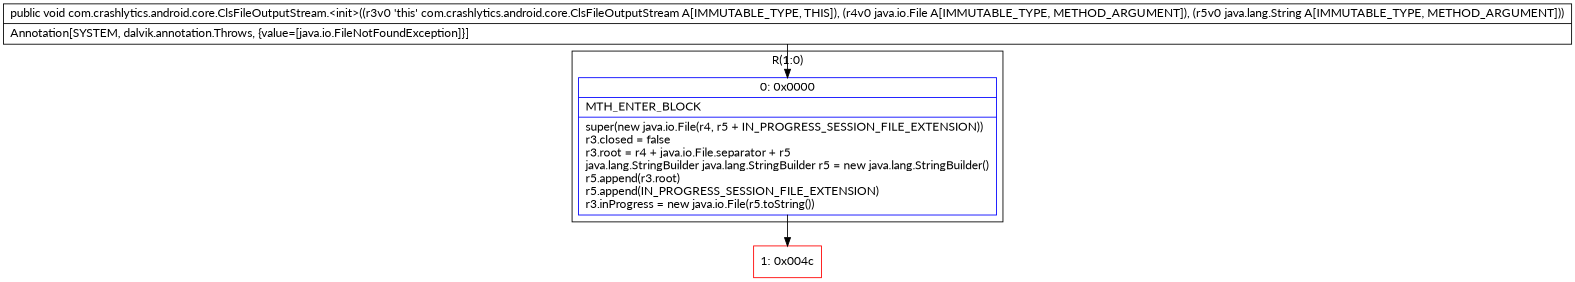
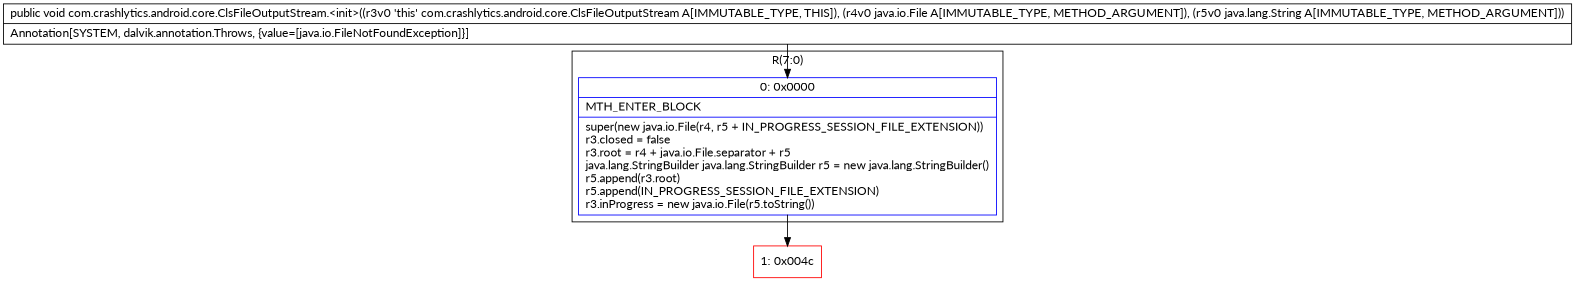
cluster "R(1:0)": label "R(1:0)" -> "R(7:0)"
